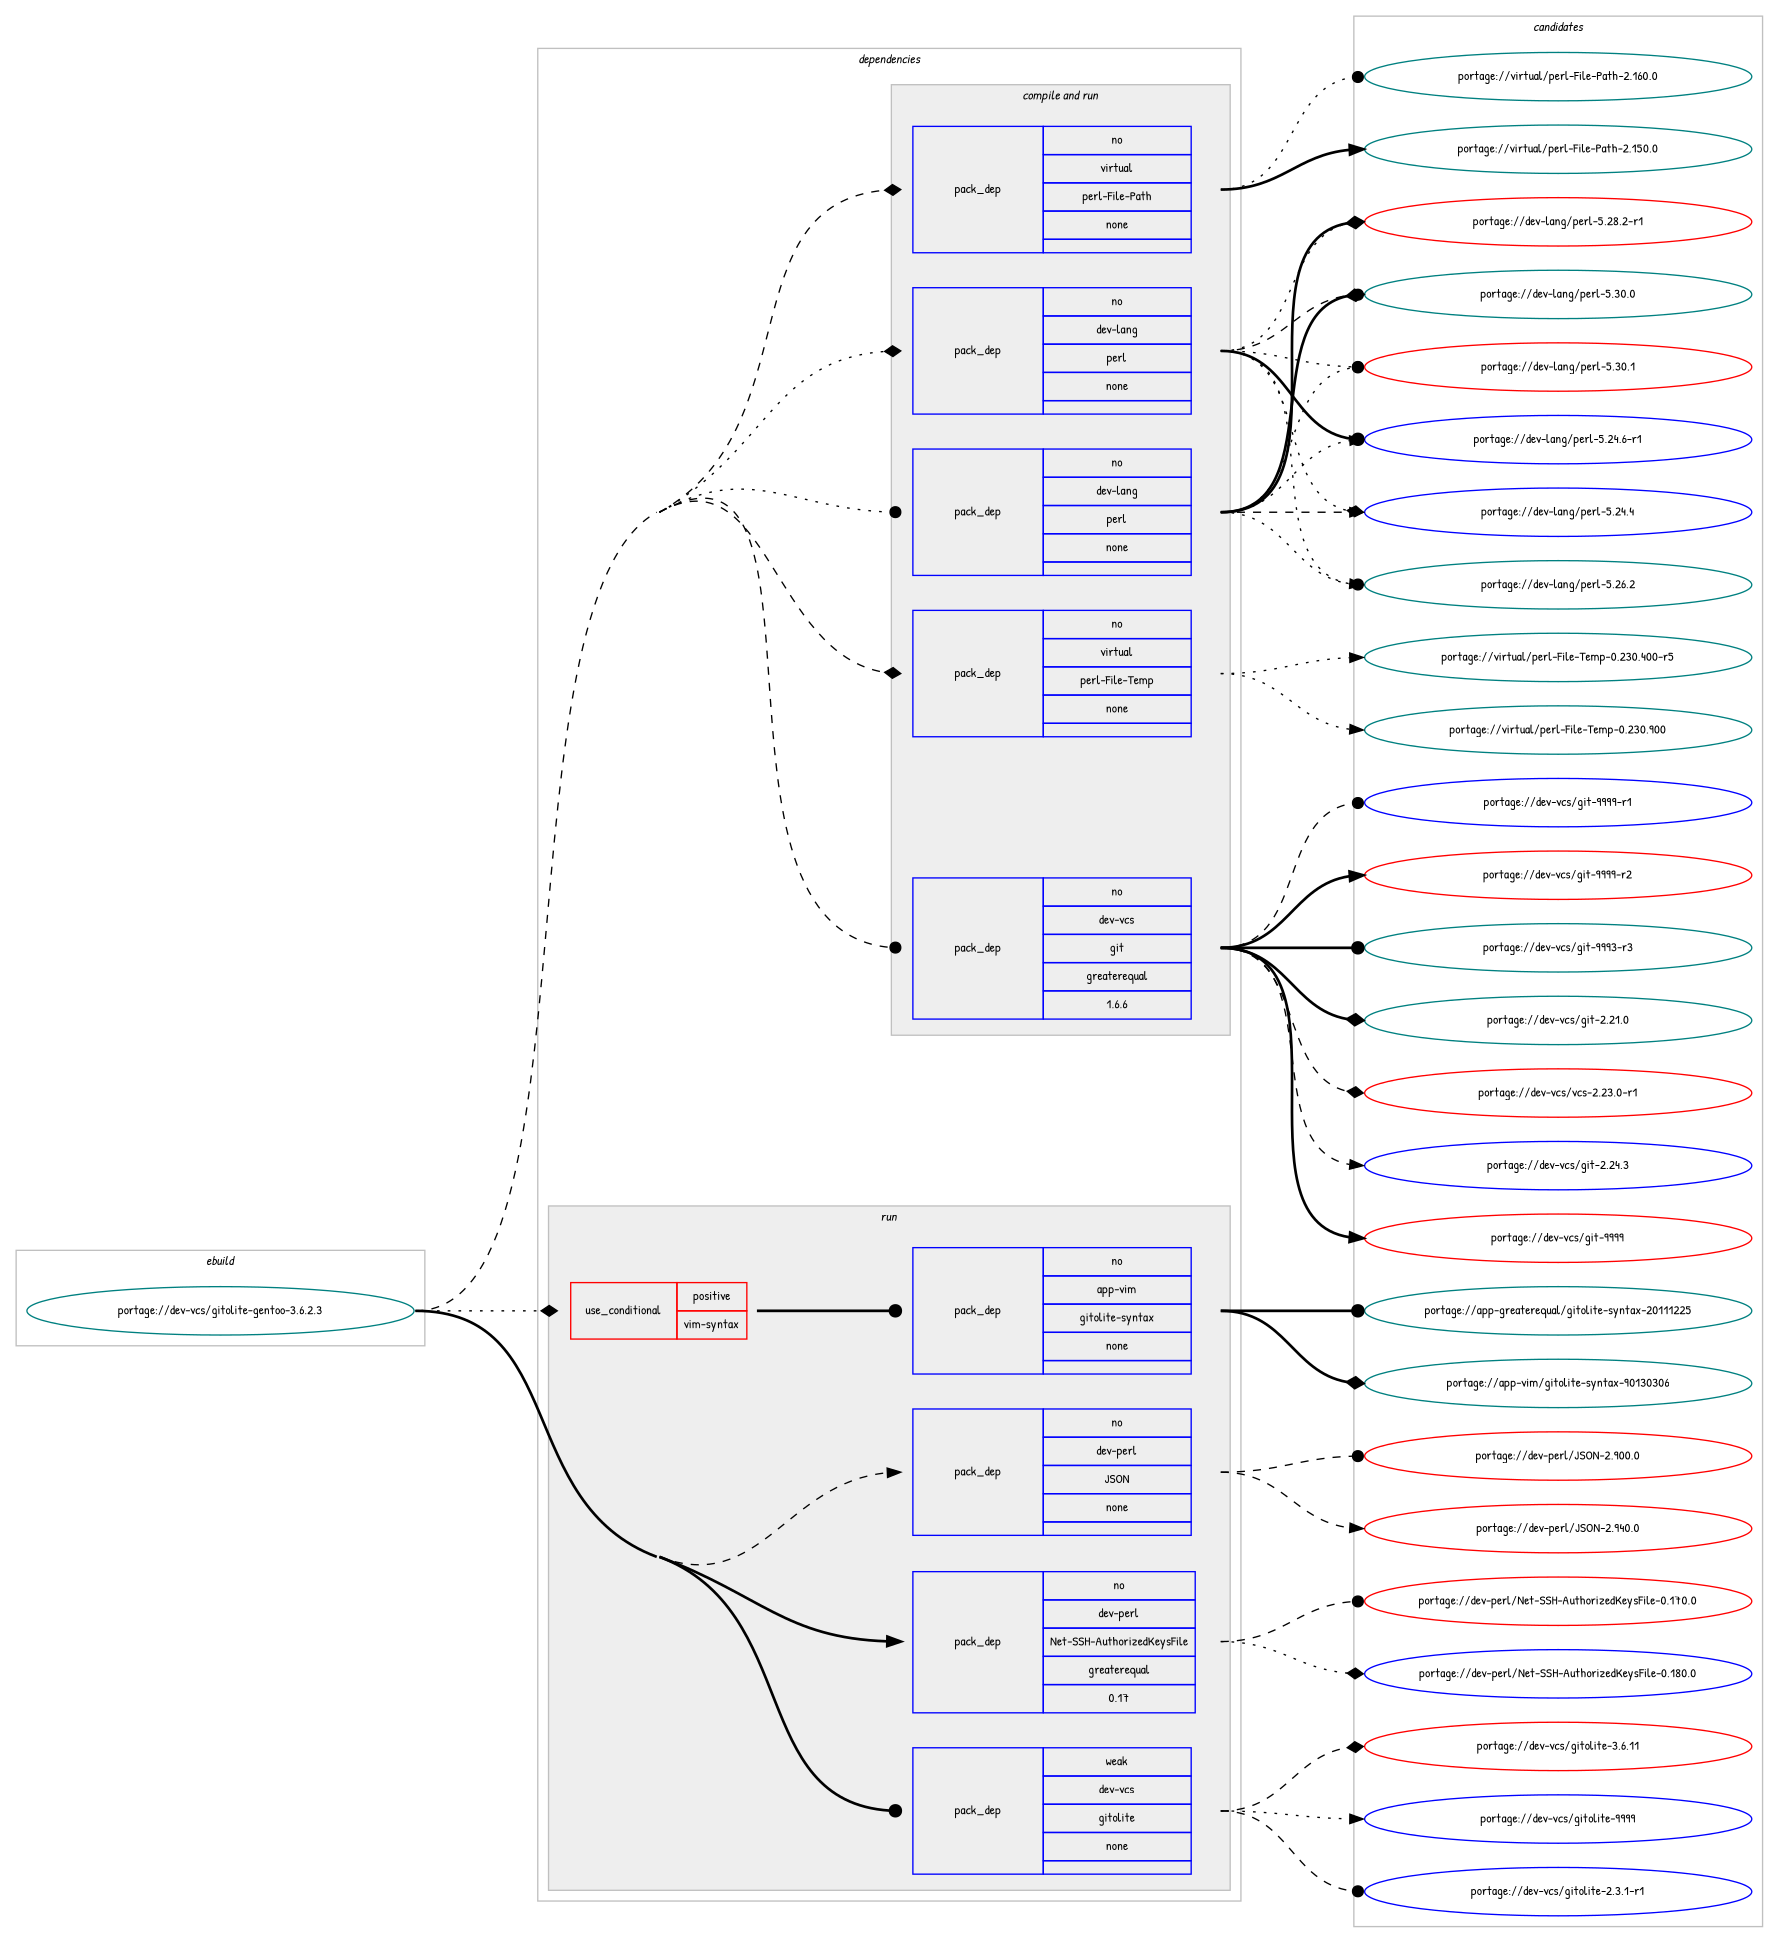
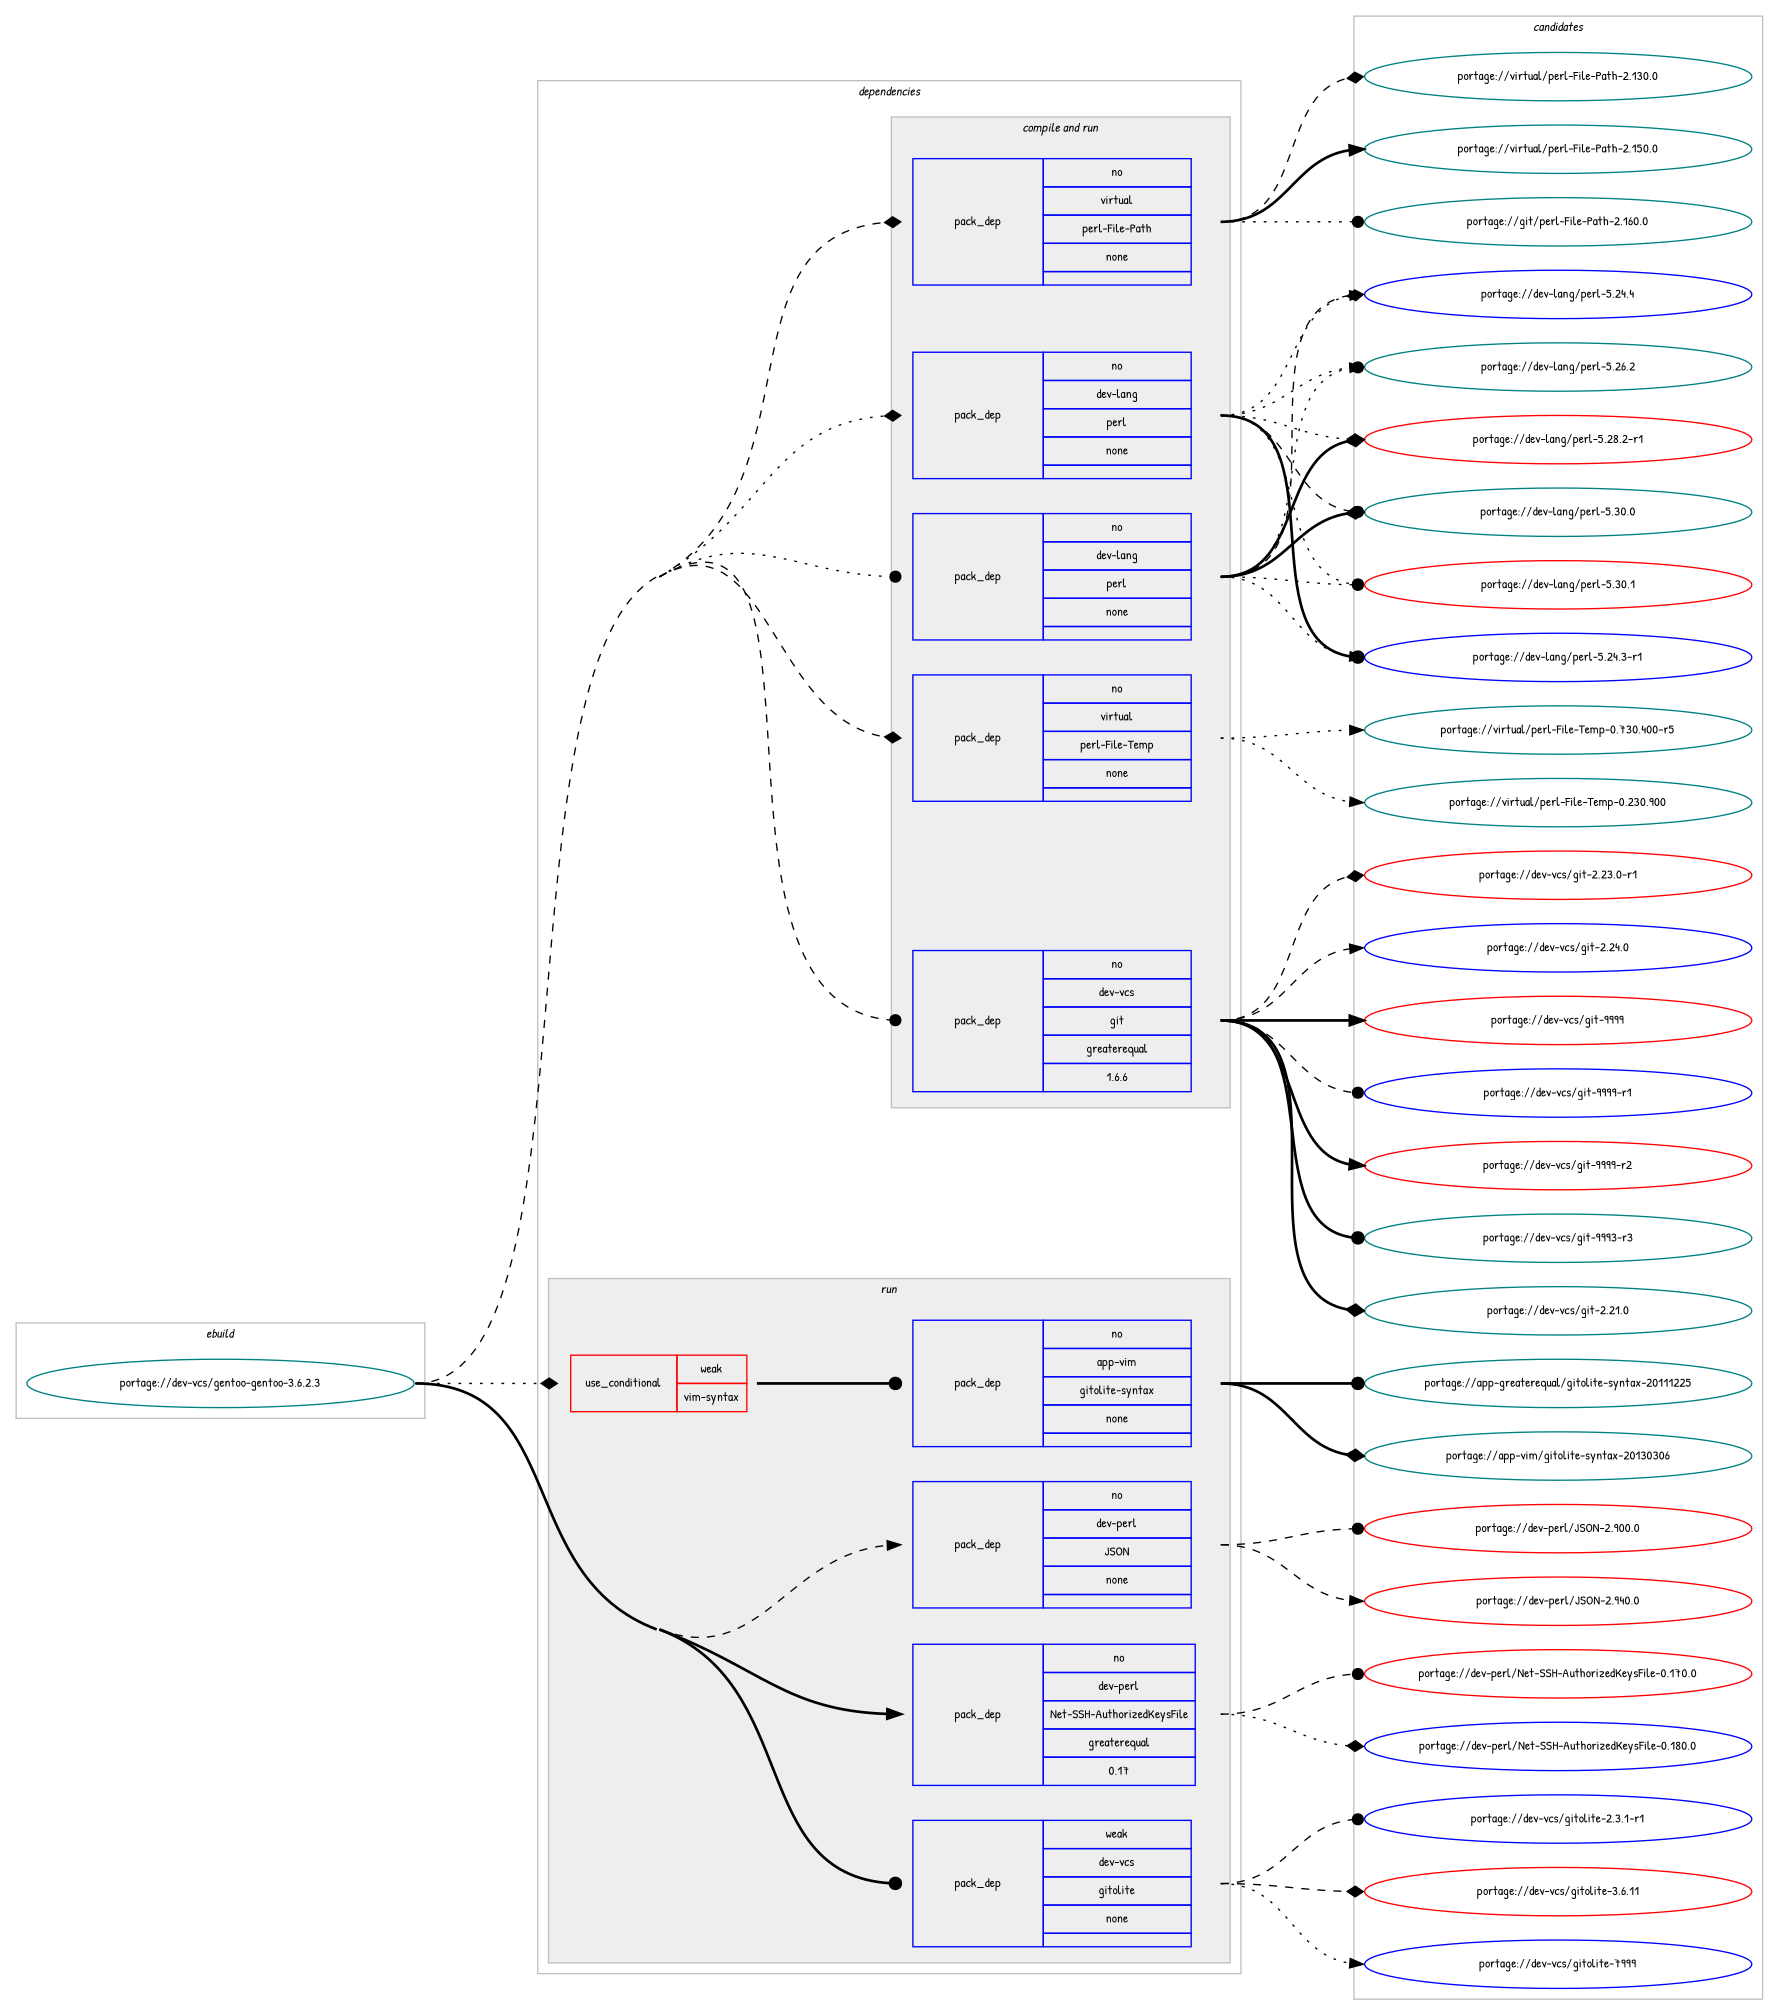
node "portage://virtual/perl-File-Path-2.160.0": label "portage://virtual/perl-File-Path-2.160.0" -> "portage://git/perl-File-Path-2.160.0"
node "portage://virtual/perl-File-Path-2.130.0": added
node "portage://dev-lang/perl-5.24.6-r1": label "portage://dev-lang/perl-5.24.6-r1" -> "portage://dev-lang/perl-5.24.3-r1"
node "portage://virtual/perl-File-Temp-0.230.400-r5": label "portage://virtual/perl-File-Temp-0.230.400-r5" -> "portage://virtual/perl-File-Temp-0.730.400-r5"
node "portage://dev-vcs/vcs-2.23.0-r1": label "portage://dev-vcs/vcs-2.23.0-r1" -> "portage://dev-vcs/git-2.23.0-r1"
node "portage://dev-vcs/git-2.24.3": label "portage://dev-vcs/git-2.24.3" -> "portage://dev-vcs/git-2.24.0"
node "use_conditional": text "positive" -> "weak"
node "portage://dev-vcs/gitolite-gentoo-3.6.2.3": label "portage://dev-vcs/gitolite-gentoo-3.6.2.3" -> "portage://dev-vcs/gentoo-gentoo-3.6.2.3"
node "portage://app-vim/gitolite-syntax-90130306": label "portage://app-vim/gitolite-syntax-90130306" -> "portage://app-vim/gitolite-syntax-20130306"
node "portage://dev-vcs/gitolite-9999": label "portage://dev-vcs/gitolite-9999" -> "portage://dev-vcs/gitolite-7999"
